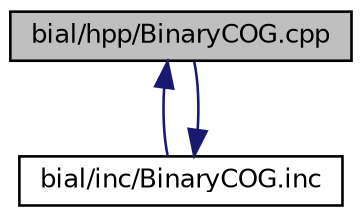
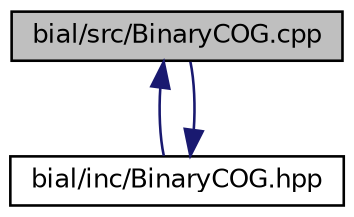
node "bial/hpp/BinaryCOG.cpp": label "bial/hpp/BinaryCOG.cpp" -> "bial/src/BinaryCOG.cpp"
node "bial/inc/BinaryCOG.inc": label "bial/inc/BinaryCOG.inc" -> "bial/inc/BinaryCOG.hpp"
